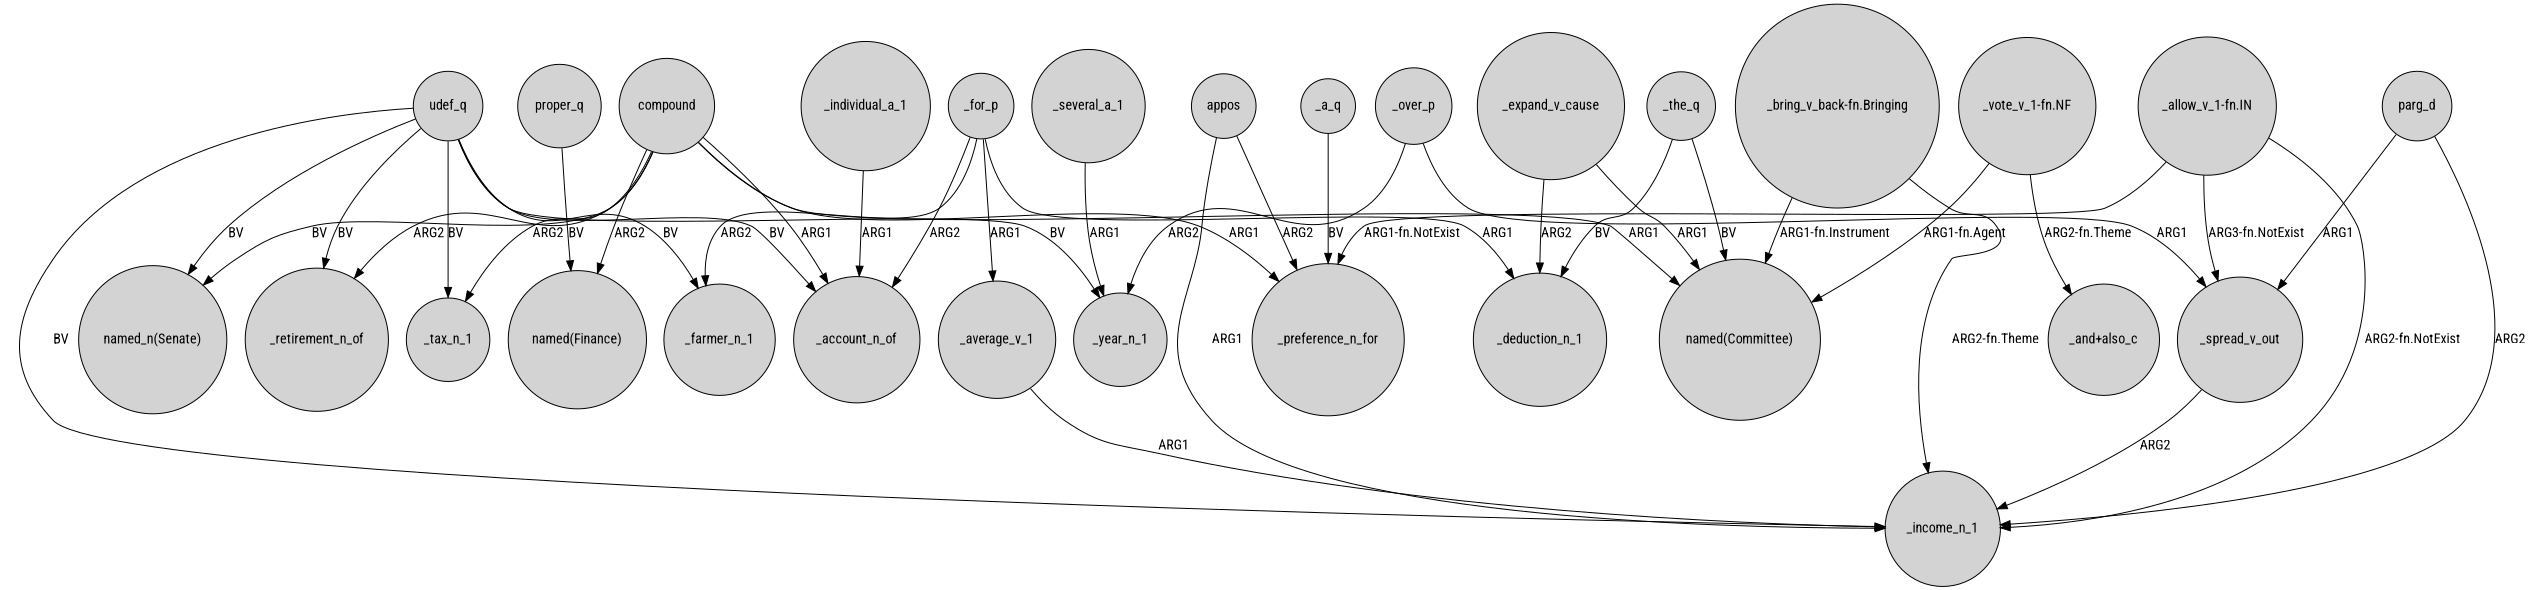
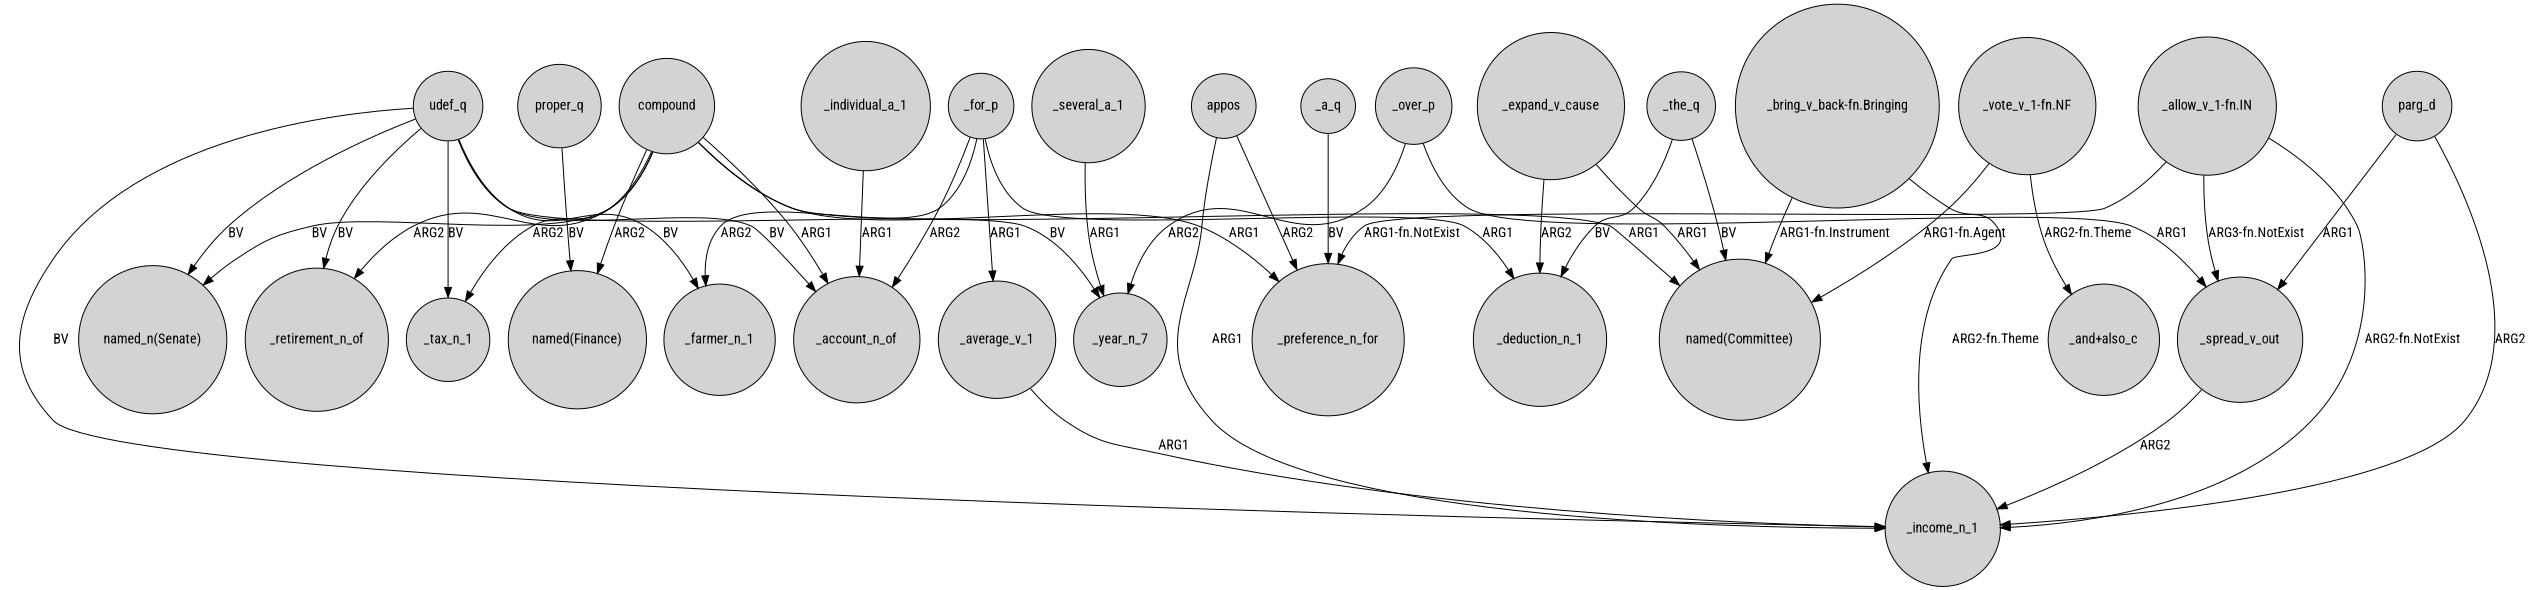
node "_year_n_1": label "_year_n_1" -> "_year_n_7"
